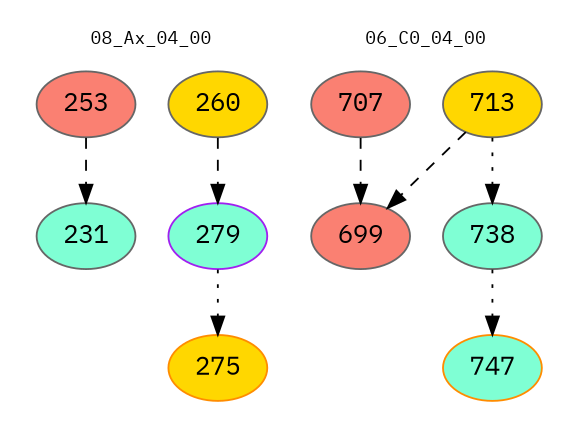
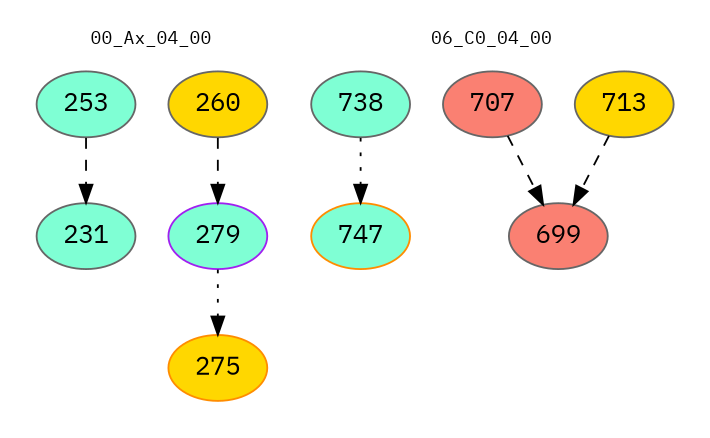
cluster "08_Ax_04_00": label "08_Ax_04_00" -> "00_Ax_04_00"
node "253": fillcolor salmon -> aquamarine
edge "713" -> "738": removed
